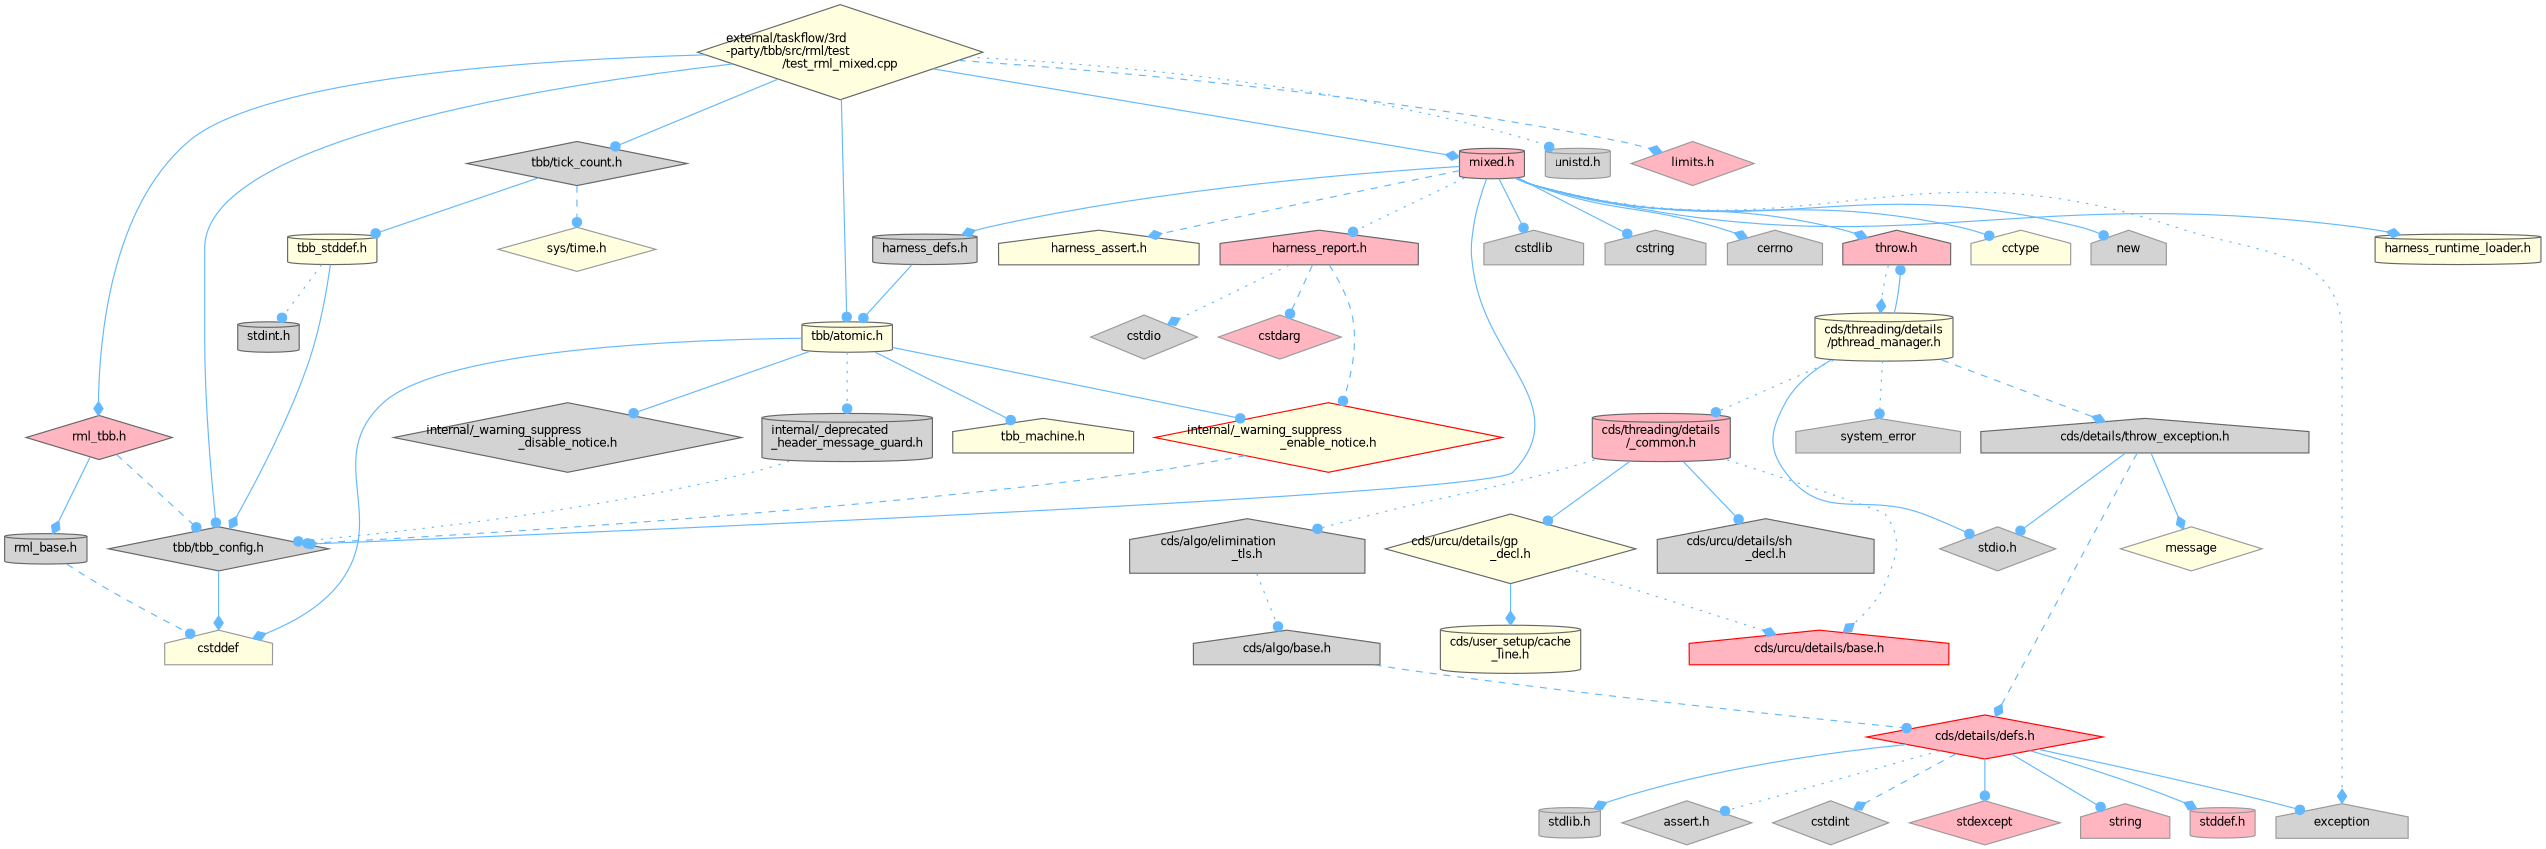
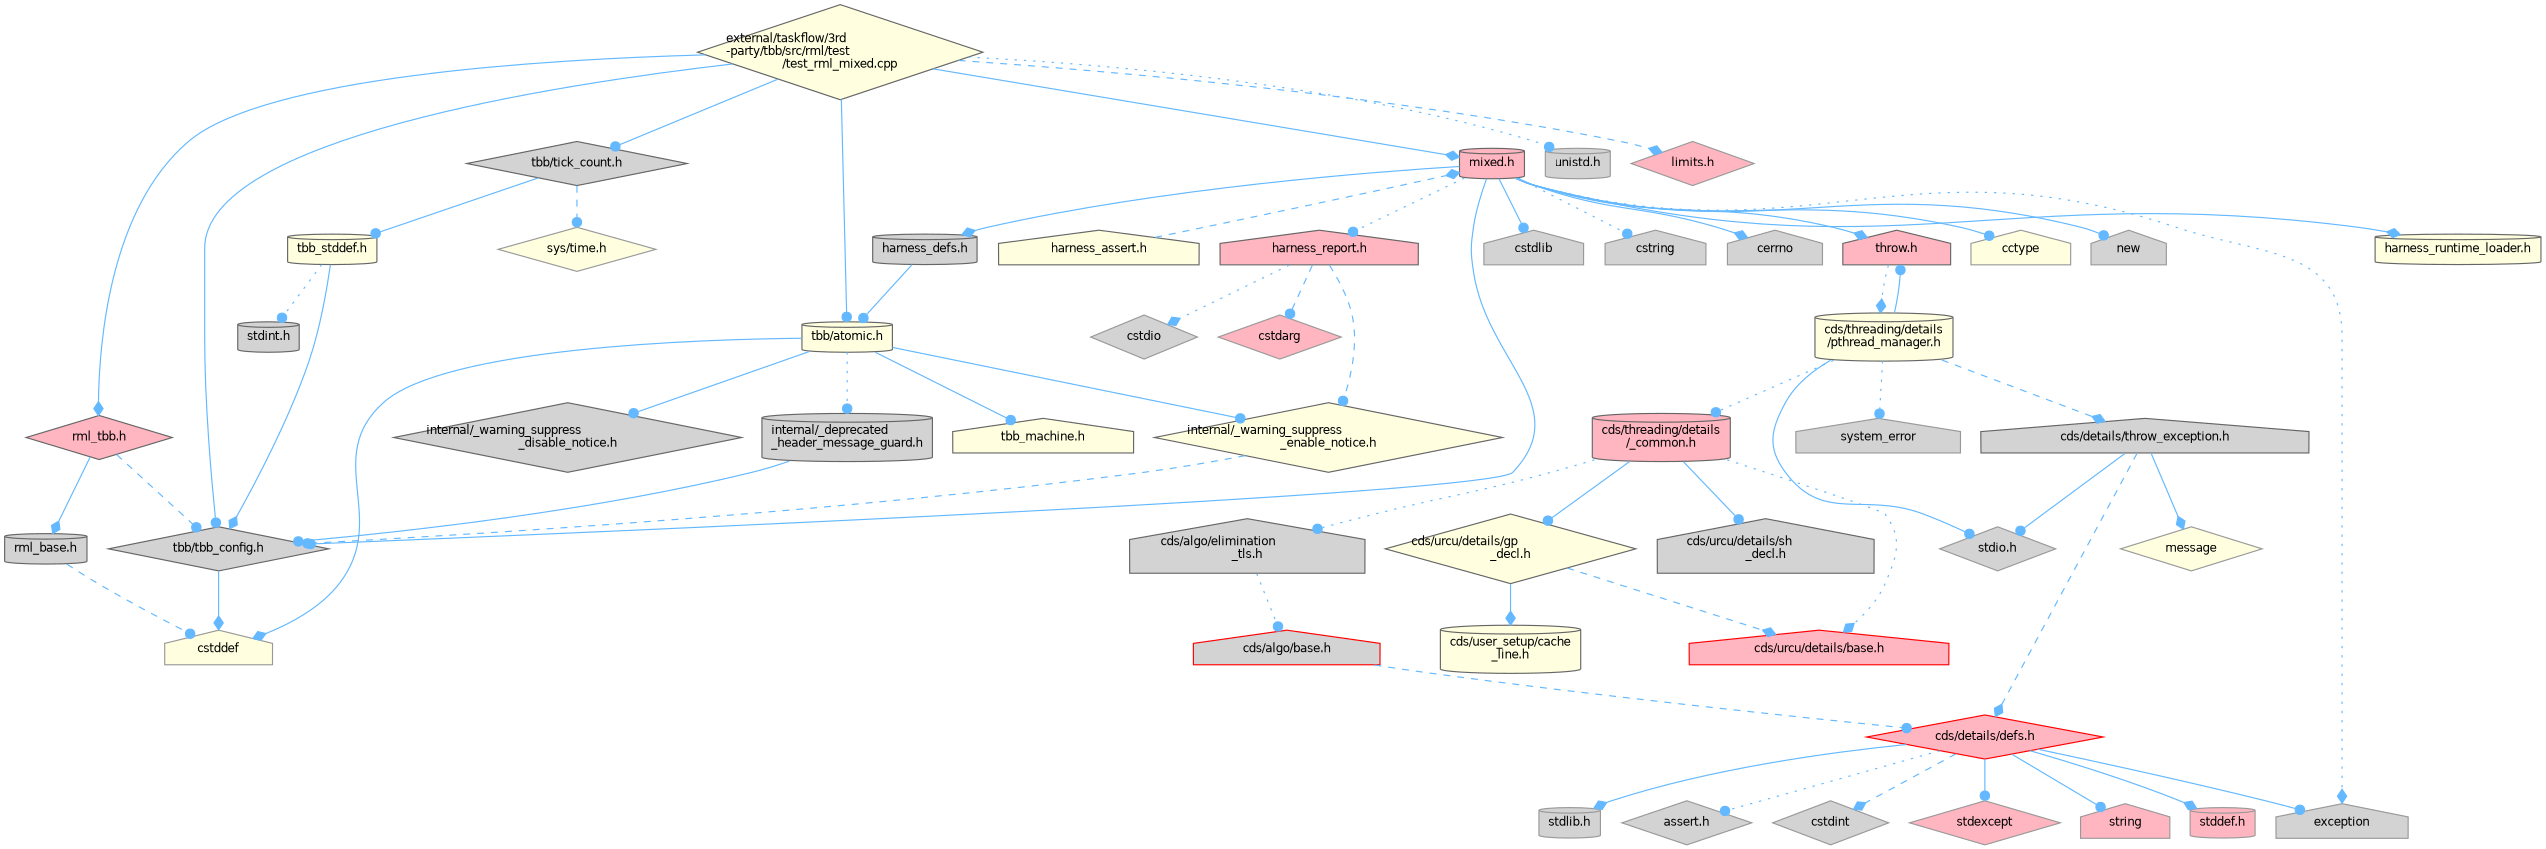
edge "mixed.h" -> "harness_assert.h": reversed
edge "mixed.h" -> "cstring": style solid -> dotted
node "internal/_warning_suppress _enable_notice.h": color red -> grey40
edge "internal/_deprecated _header_message_guard.h" -> "tbb/tbb_config.h": style dotted -> solid
edge "cds/urcu/details/gp _decl.h" -> "cds/urcu/details/base.h": style dotted -> dashed
node "cds/algo/base.h": color grey40 -> red
